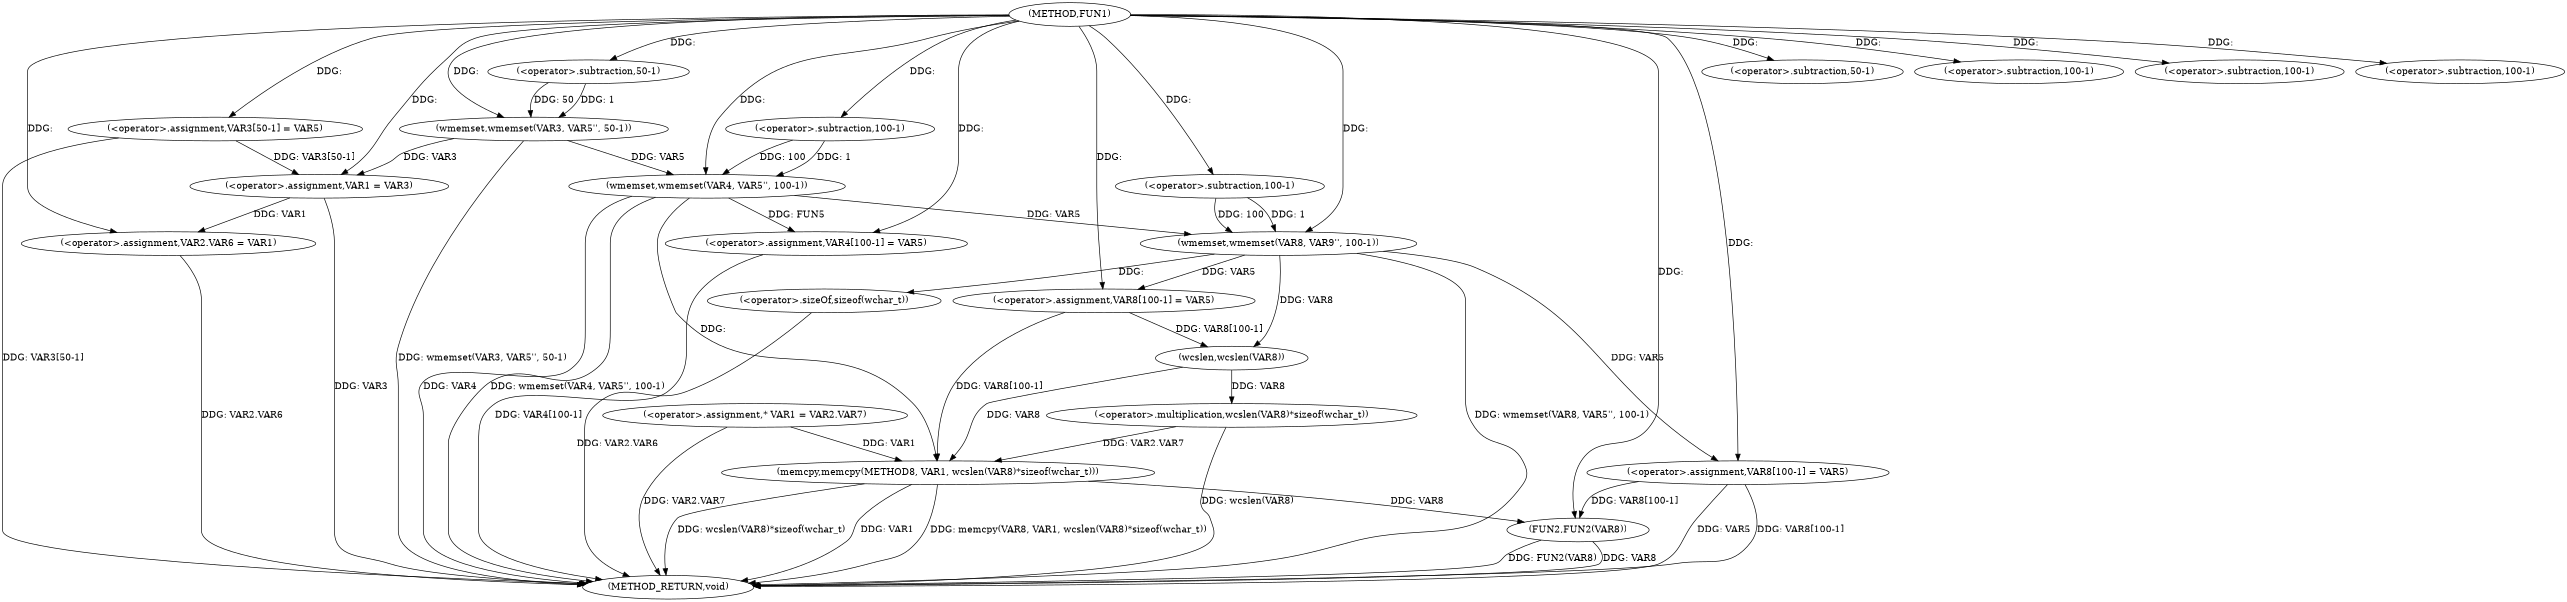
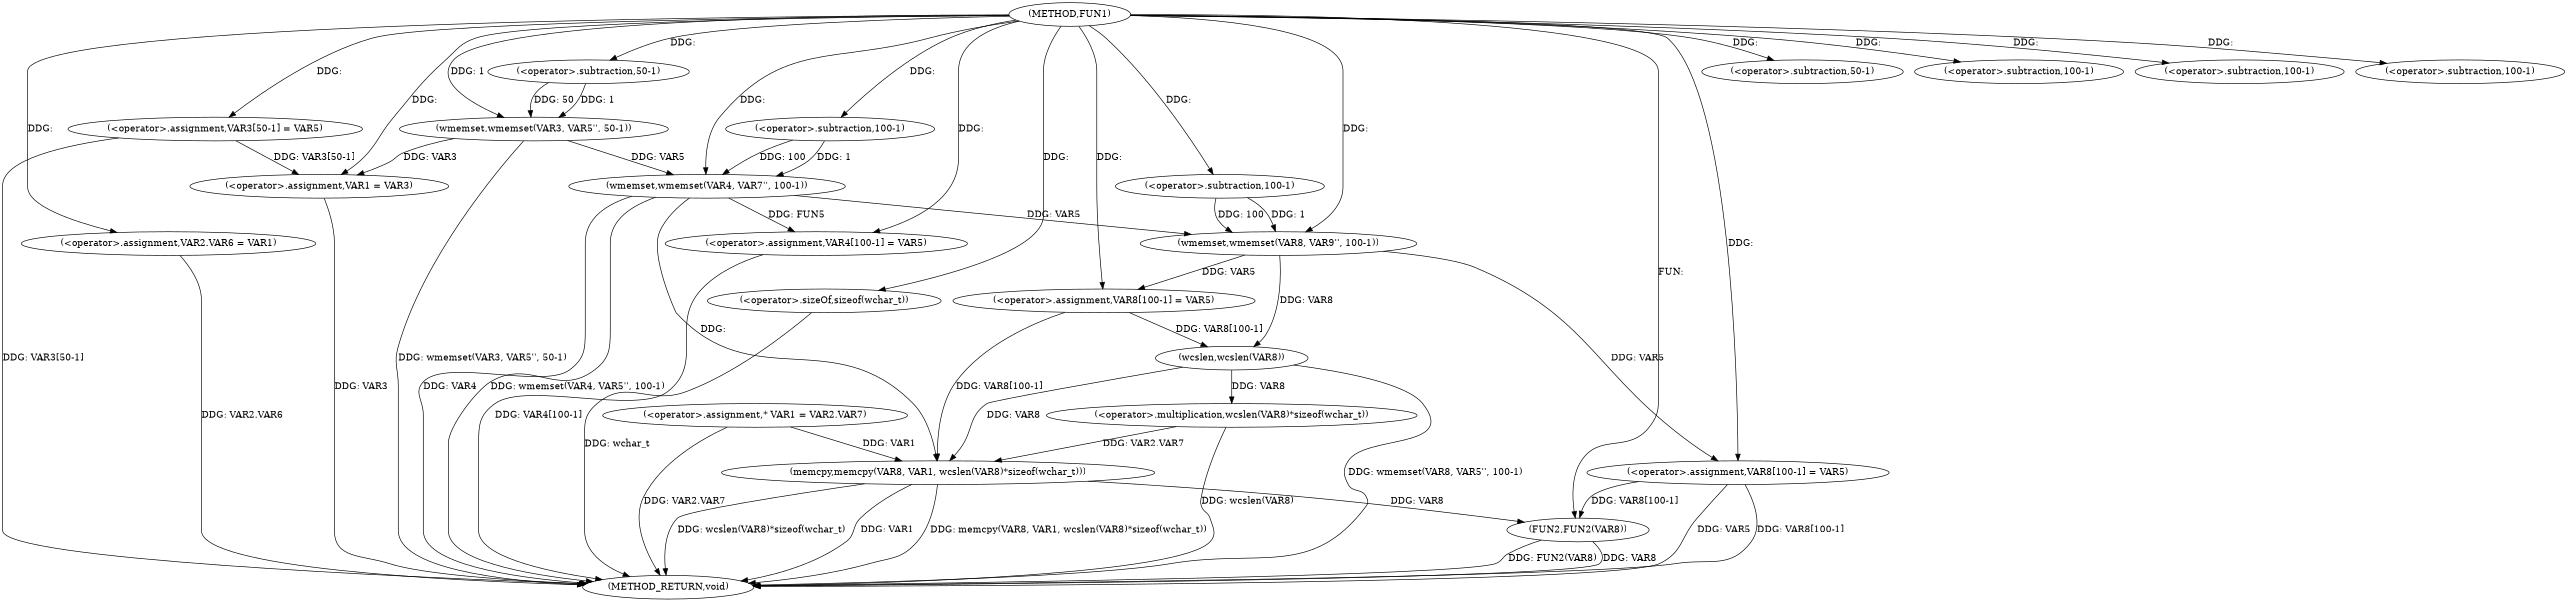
edge "(METHOD,FUN1)" -> "(wmemset,wmemset(VAR3, VAR5'', 50-1))": label "DDG: " -> "DDG: 1"
node "(wmemset,wmemset(VAR4, VAR5'', 100-1))": label "(wmemset,wmemset(VAR4, VAR5'', 100-1))" -> "(wmemset,wmemset(VAR4, VAR7'', 100-1))"
edge "(<operator>.assignment,VAR1 = VAR3)" -> "(<operator>.assignment,VAR2.VAR6 = VAR1)": removed, label "DDG: VAR1"
edge "(METHOD,FUN1)" -> "(FUN2,FUN2(VAR8))": label "DDG: " -> "FUN: "
edge "(wmemset,wmemset(VAR8, VAR9'', 100-1))" -> "(<operator>.sizeOf,sizeof(wchar_t))": now "(METHOD,FUN1)" -> "(<operator>.sizeOf,sizeof(wchar_t))"
edge "(<operator>.sizeOf,sizeof(wchar_t))" -> "(METHOD_RETURN,void)": label "DDG: VAR2.VAR6" -> "DDG: wchar_t"
node "(memcpy,memcpy(METHOD8, VAR1, wcslen(VAR8)*sizeof(wchar_t)))": label "(memcpy,memcpy(METHOD8, VAR1, wcslen(VAR8)*sizeof(wchar_t)))" -> "(memcpy,memcpy(VAR8, VAR1, wcslen(VAR8)*sizeof(wchar_t)))"
edge "(wmemset,wmemset(VAR8, VAR9'', 100-1))" -> "(METHOD_RETURN,void)": now "(wcslen,wcslen(VAR8))" -> "(METHOD_RETURN,void)"
